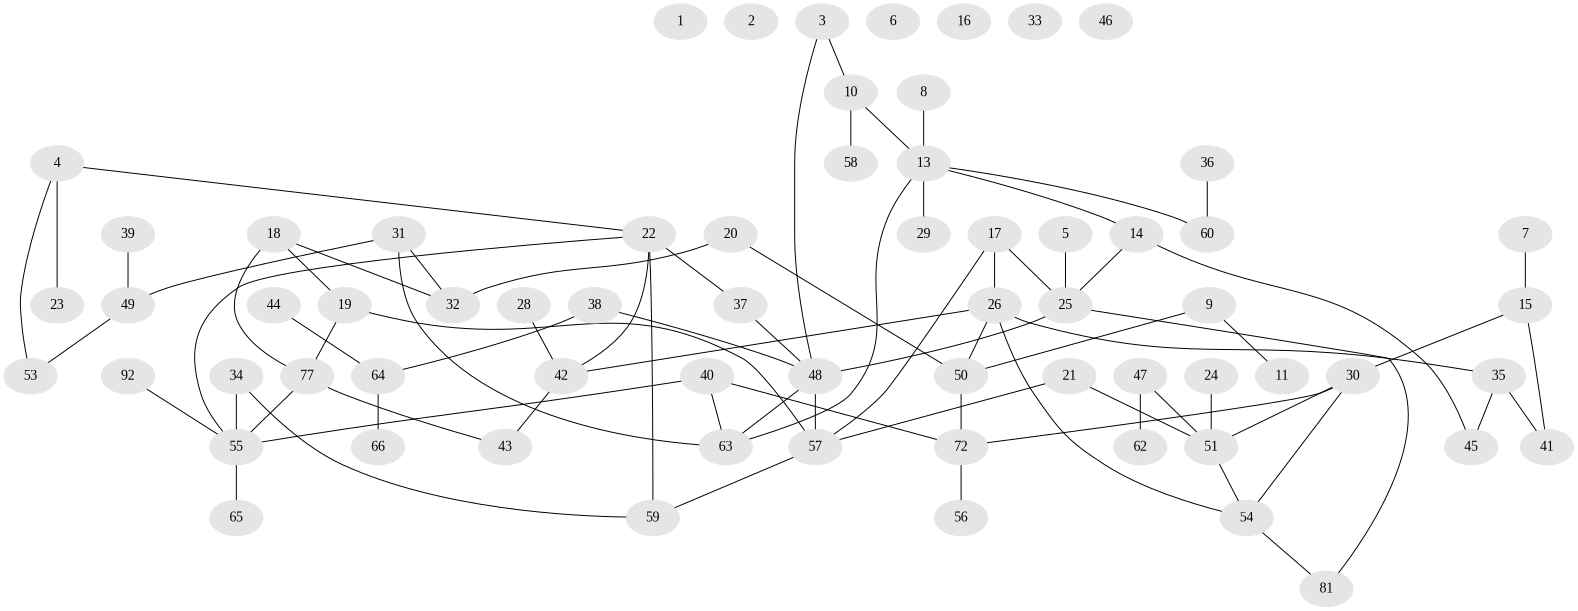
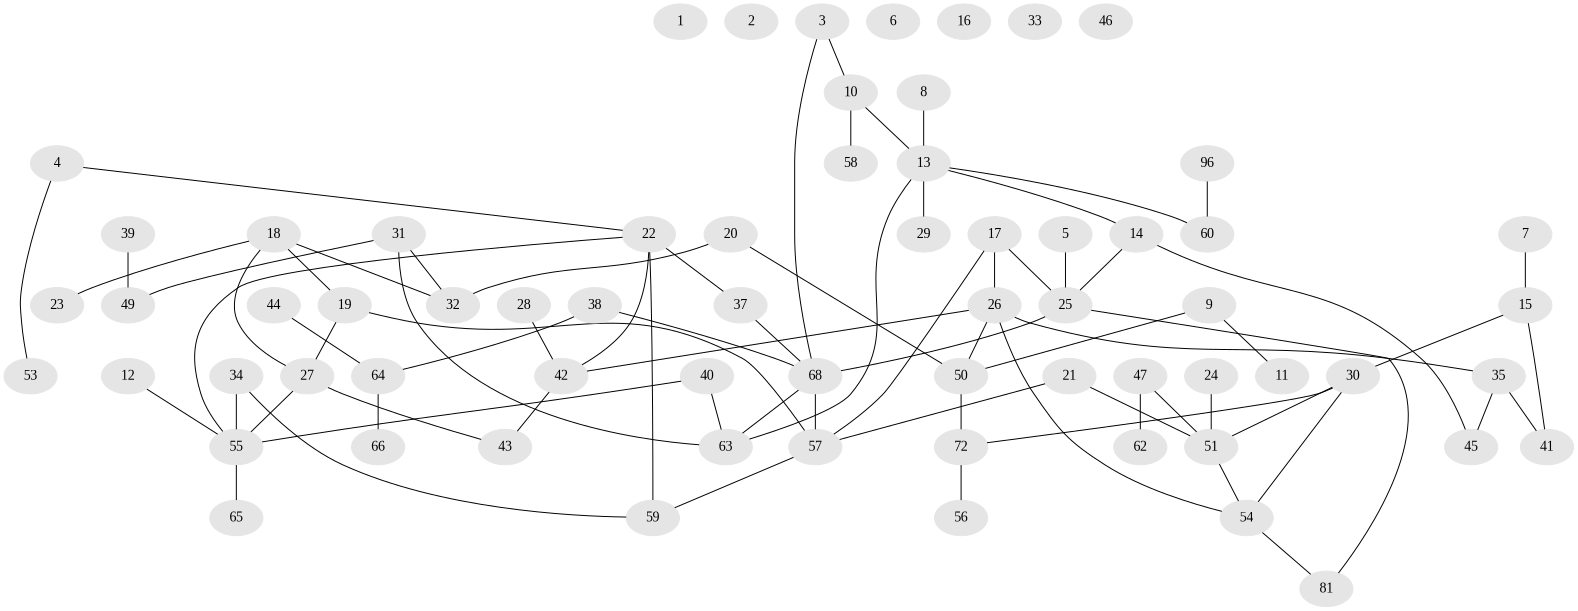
node "36": label "36" -> "96"
edge "4" -- "23": now "18" -- "23"
edge "49" -- "53": removed
node "92": label "92" -> "12"
node "77": label "77" -> "27"
node "48": label "48" -> "68"
edge "40" -- "72": removed
